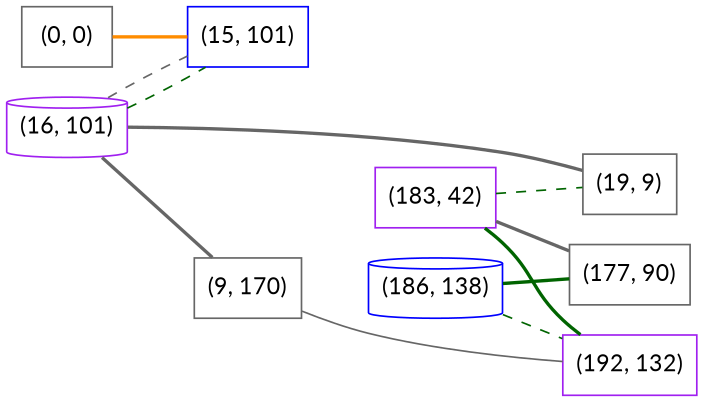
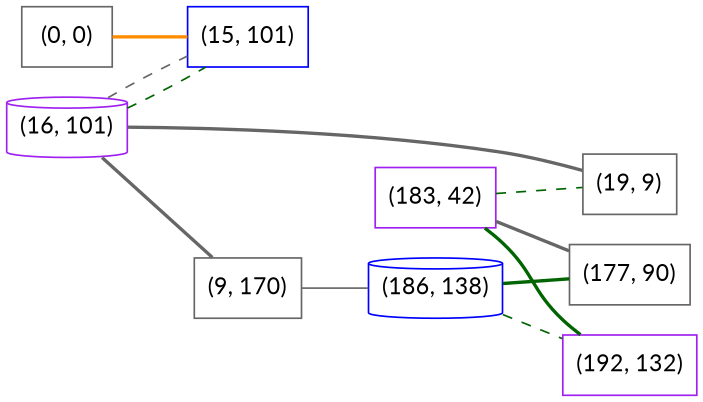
edge "(9, 170)" -- "(192, 132)": now "(9, 170)" -- "(186, 138)"
